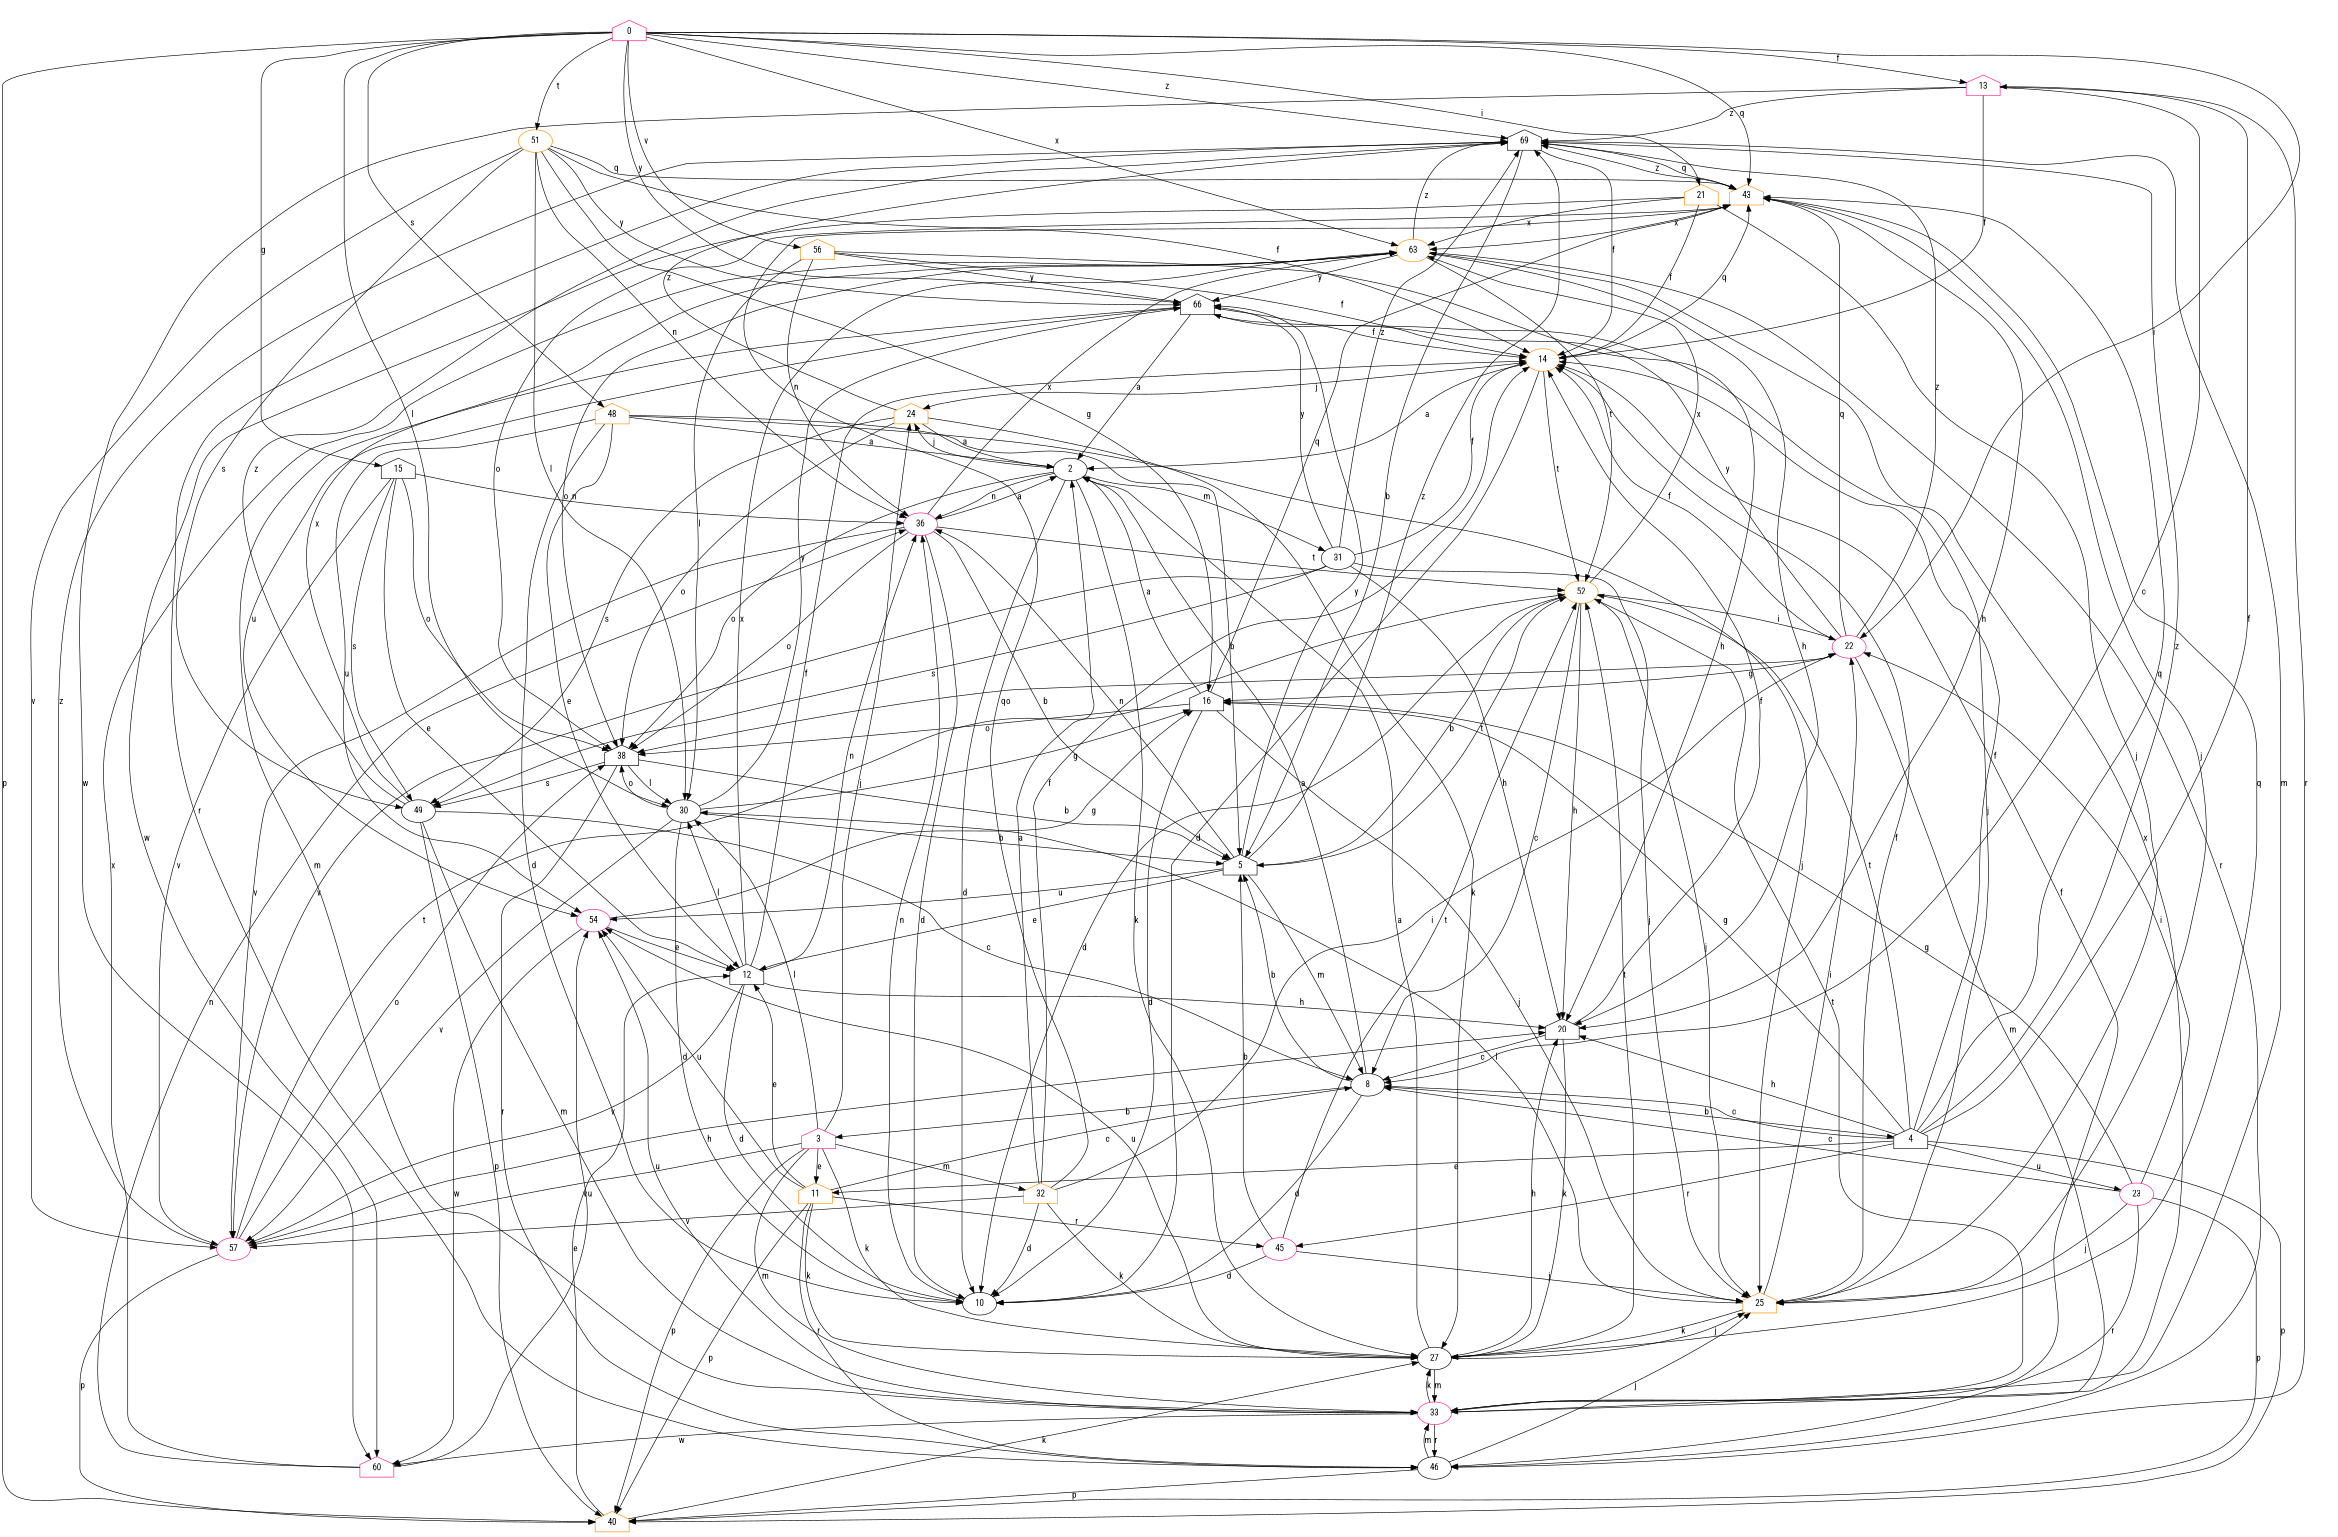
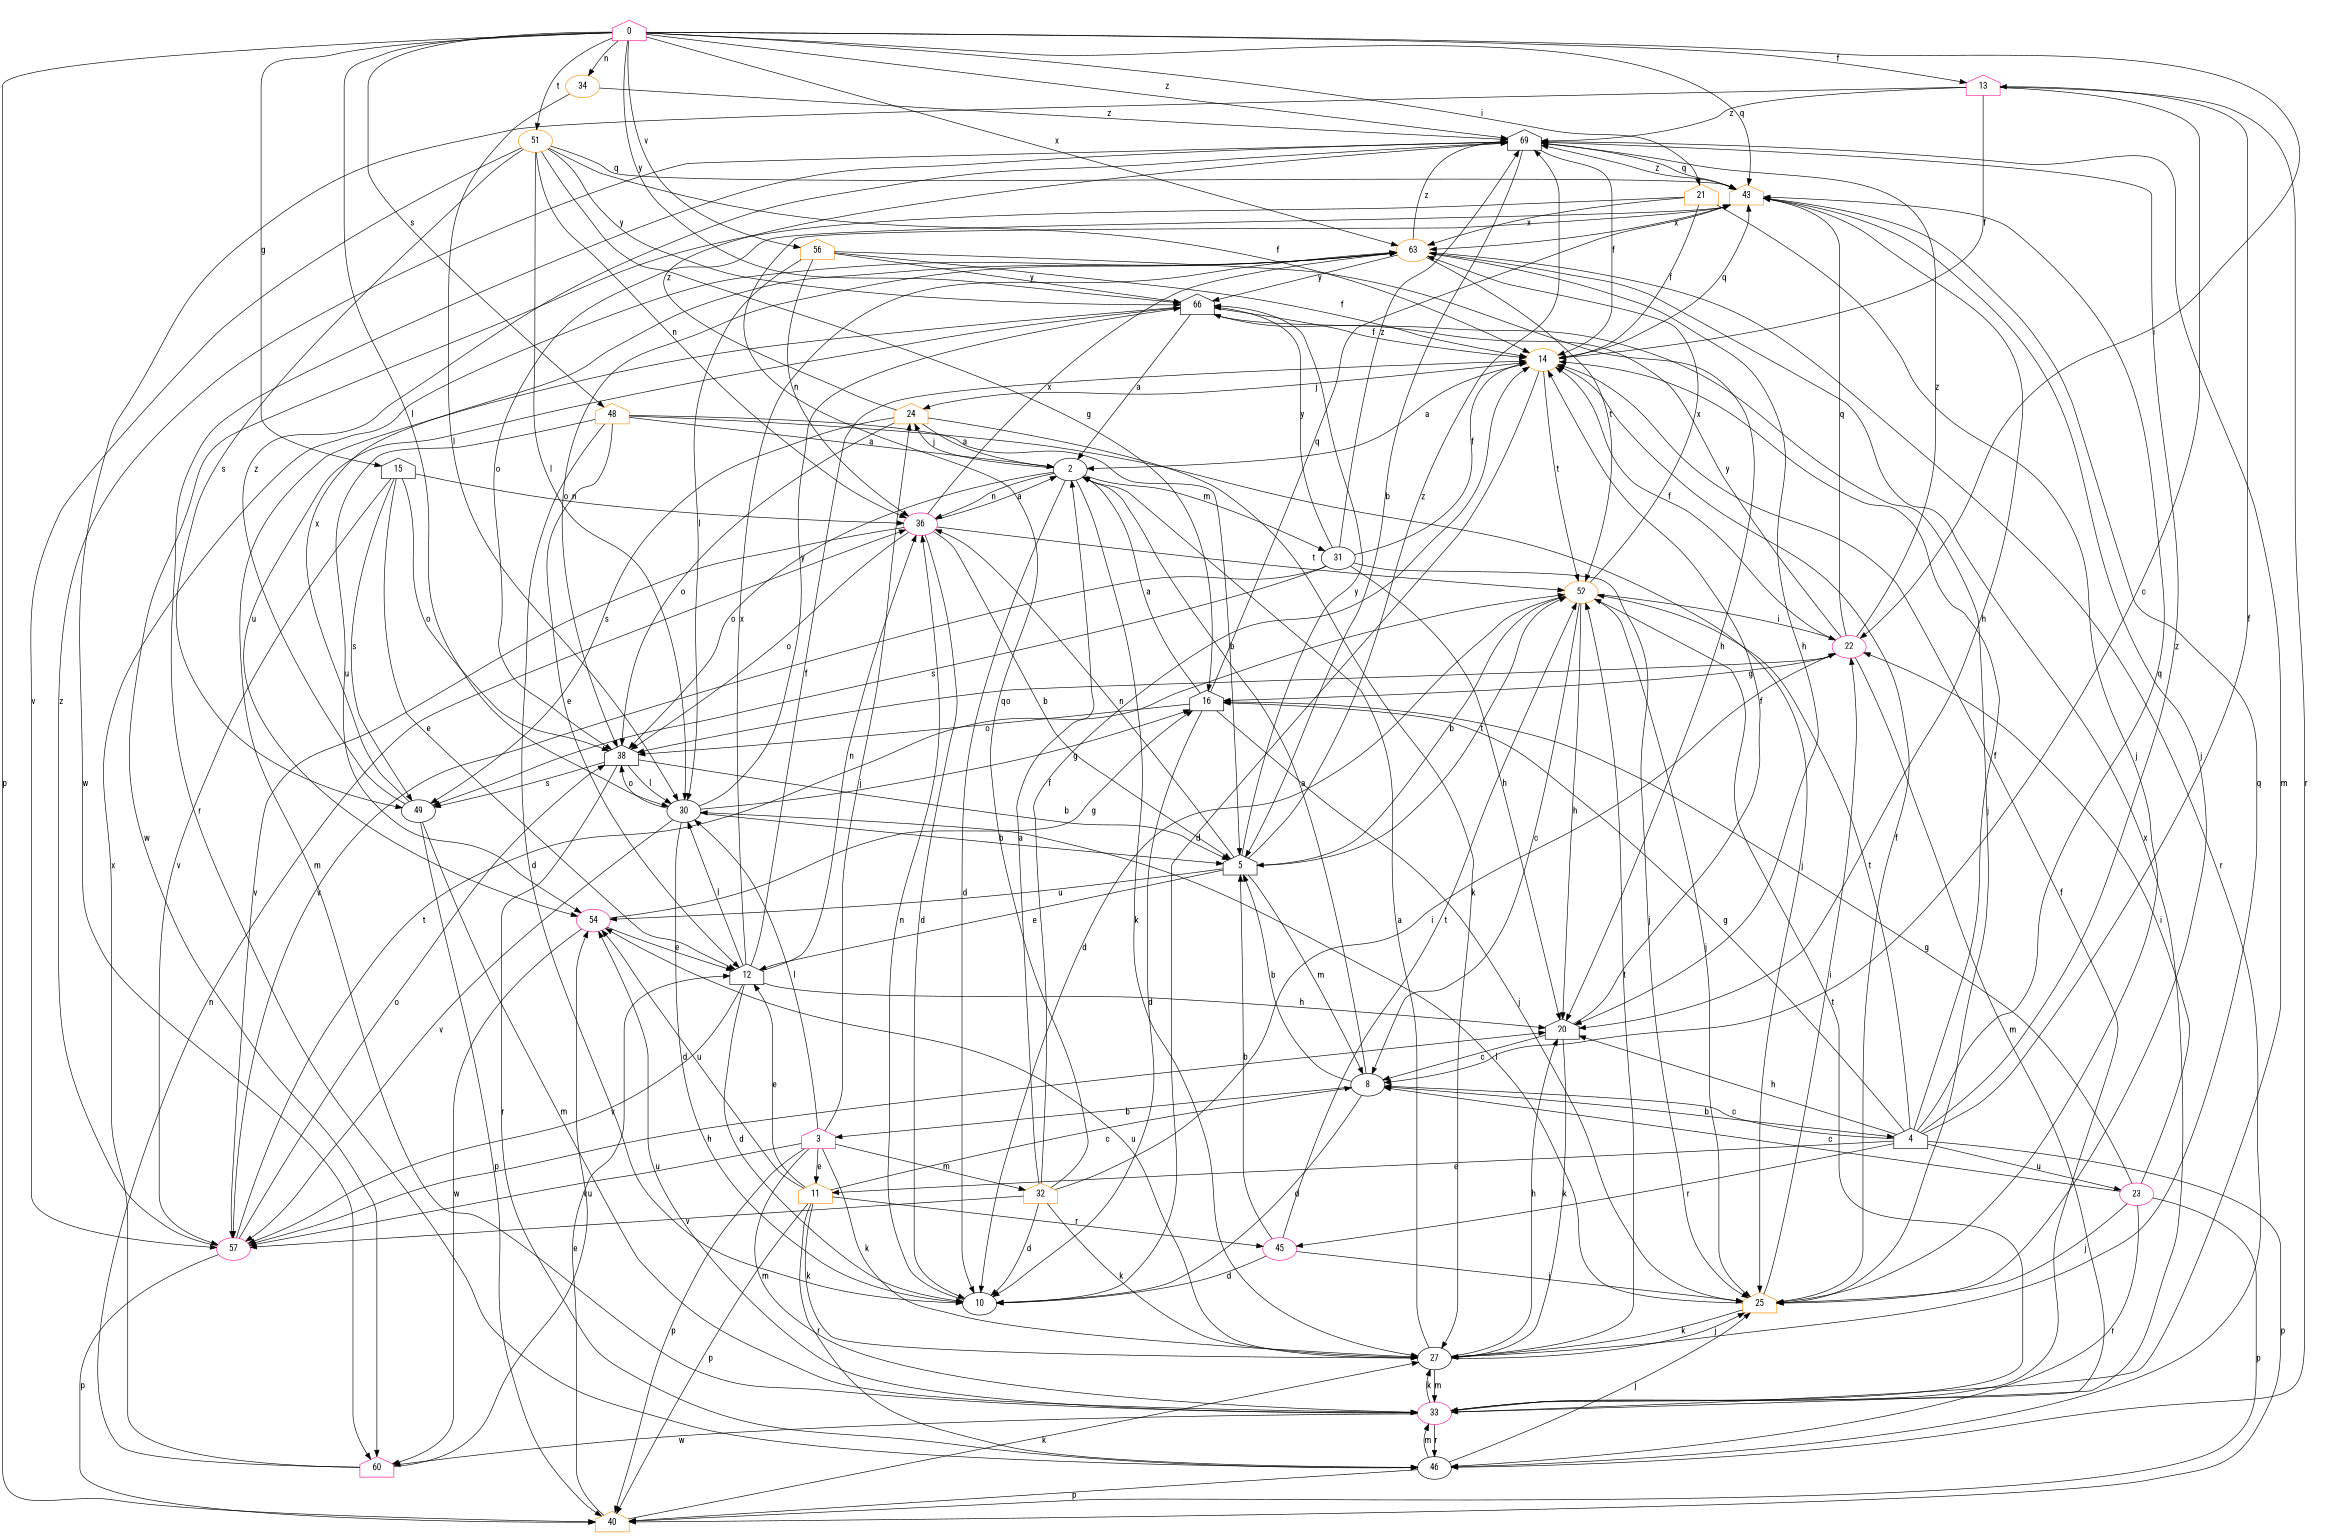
node "34": added
edge "49" -> "8": removed, label "c"
